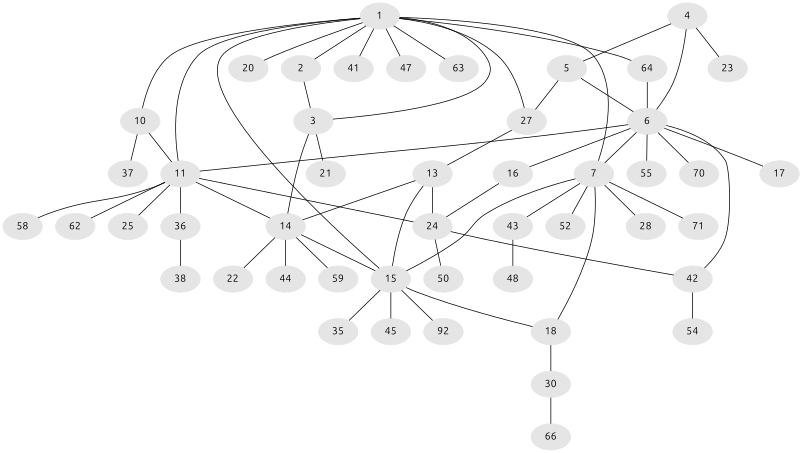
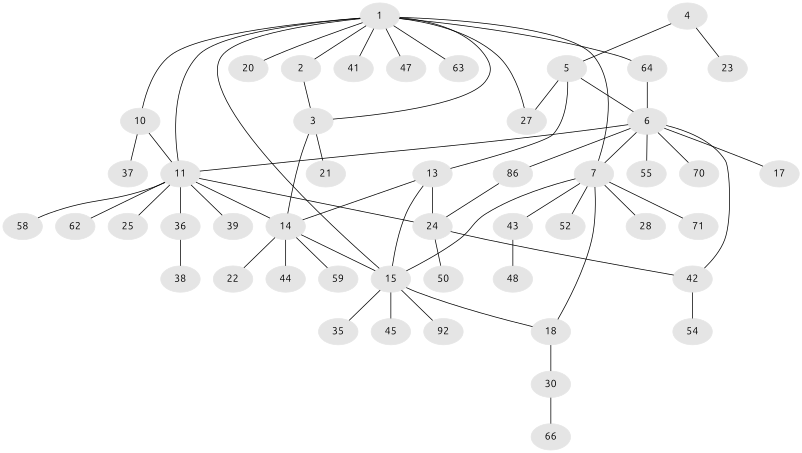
edge "4" -- "6": removed
edge "27" -- "13": now "5" -- "13"
node "16": label "16" -> "86"
node "39": added
